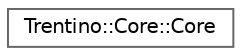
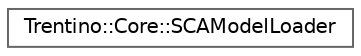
node "Trentino::Core::Core": label "Trentino::Core::Core" -> "Trentino::Core::SCAModelLoader"
